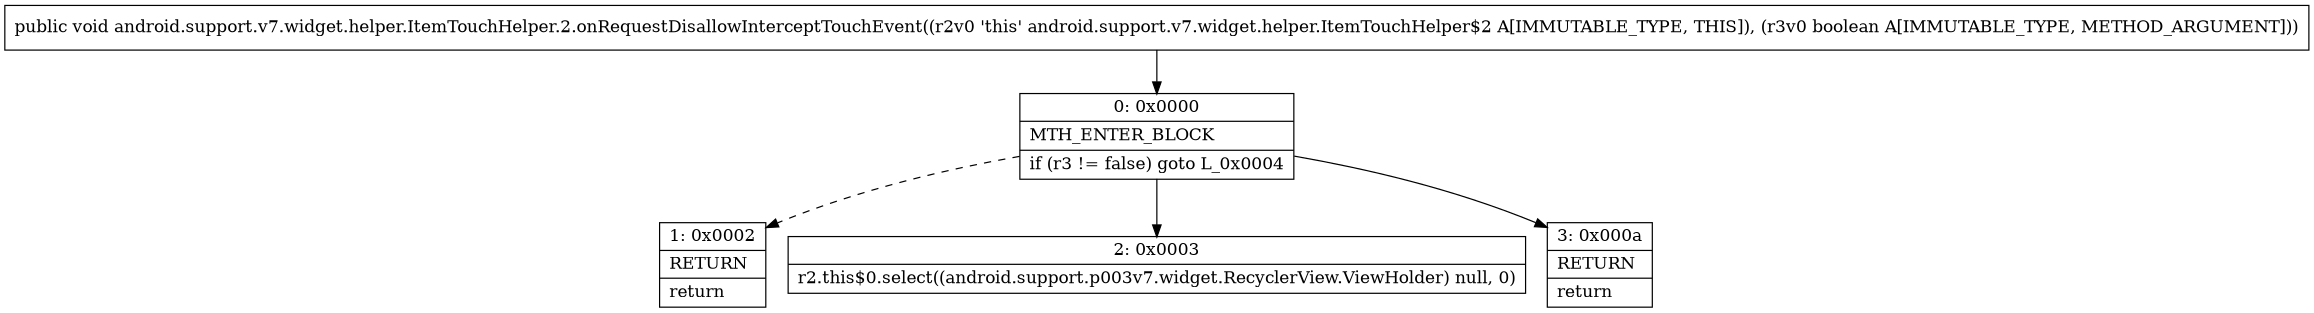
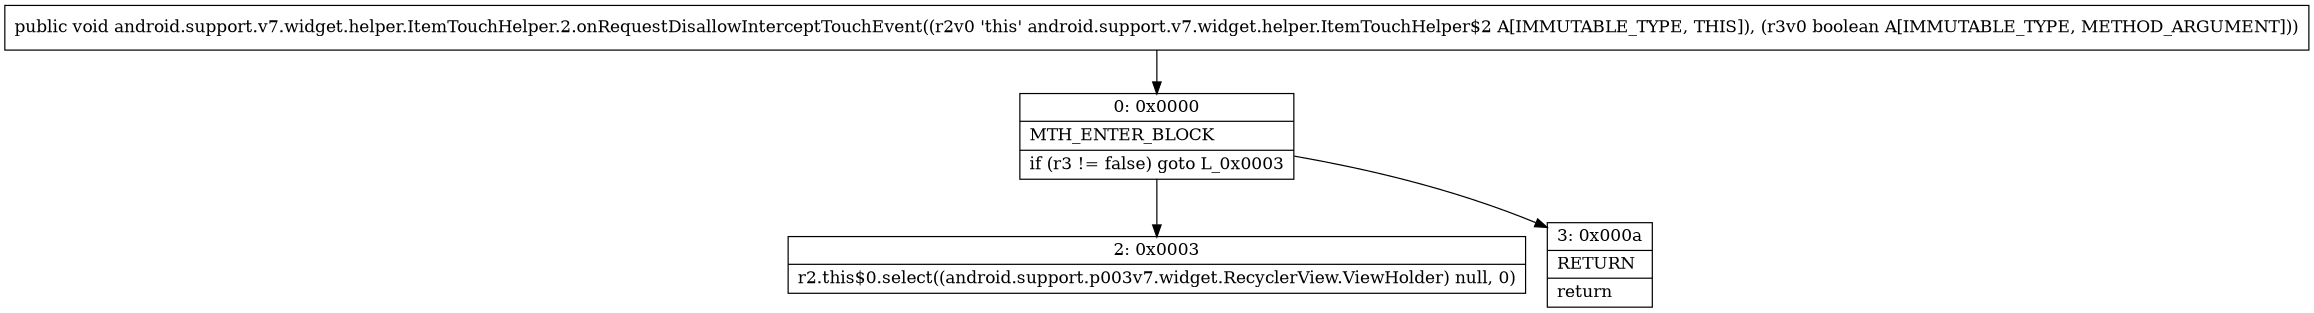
node "0: 0x0000": text "if (r3 != false) goto L_0x0004" -> "if (r3 != false) goto L_0x0003"
node "1: 0x0002": removed
